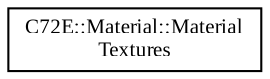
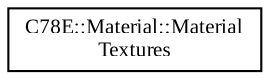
node "C72E::Material::Material Textures": label "C72E::Material::Material Textures" -> "C78E::Material::Material Textures"
